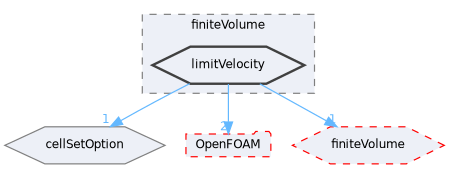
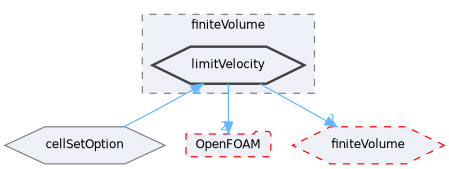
edge "limitVelocity" -> "cellSetOption": reversed
